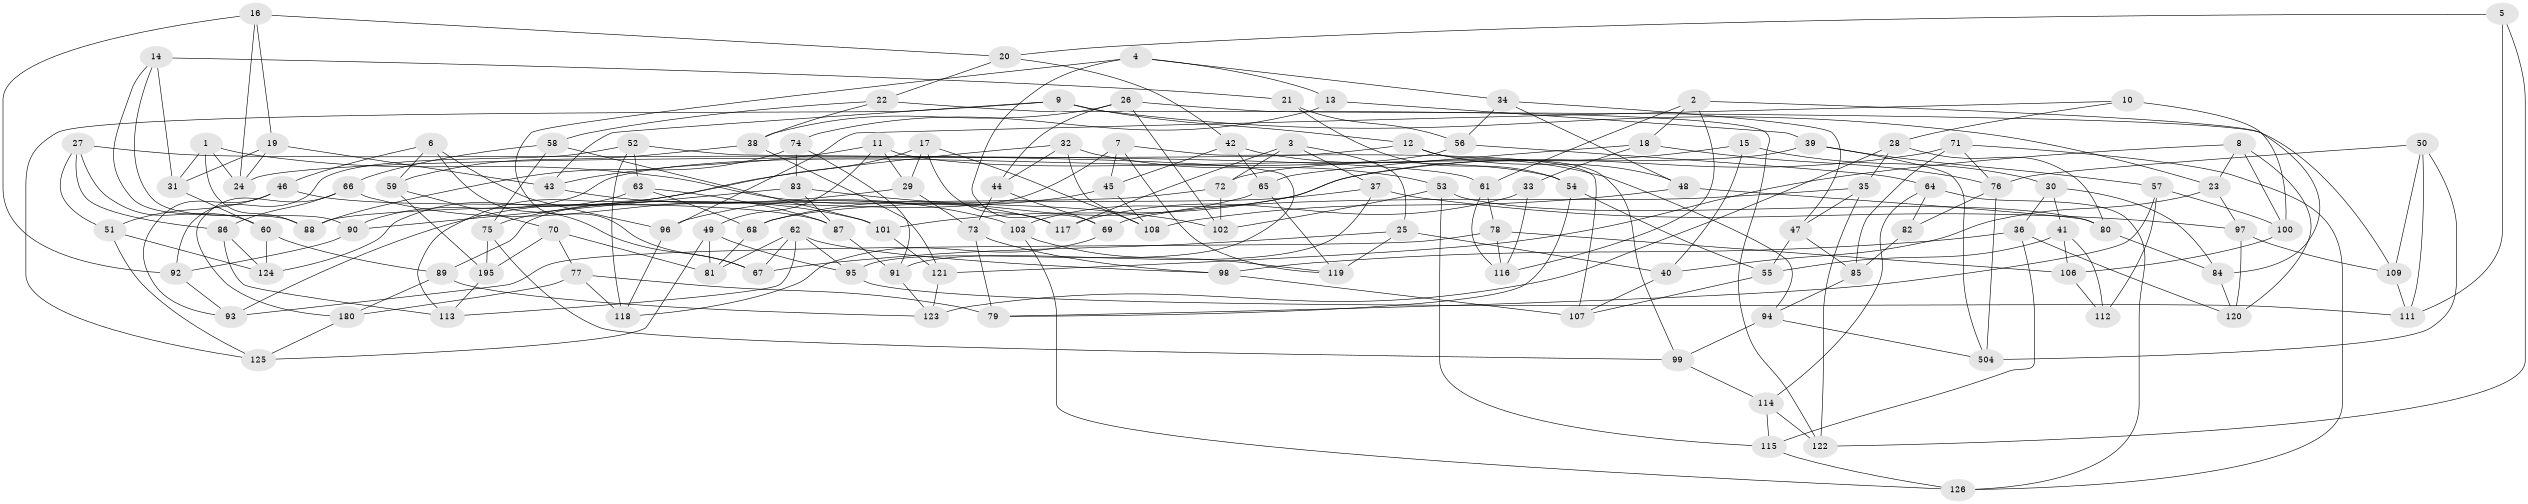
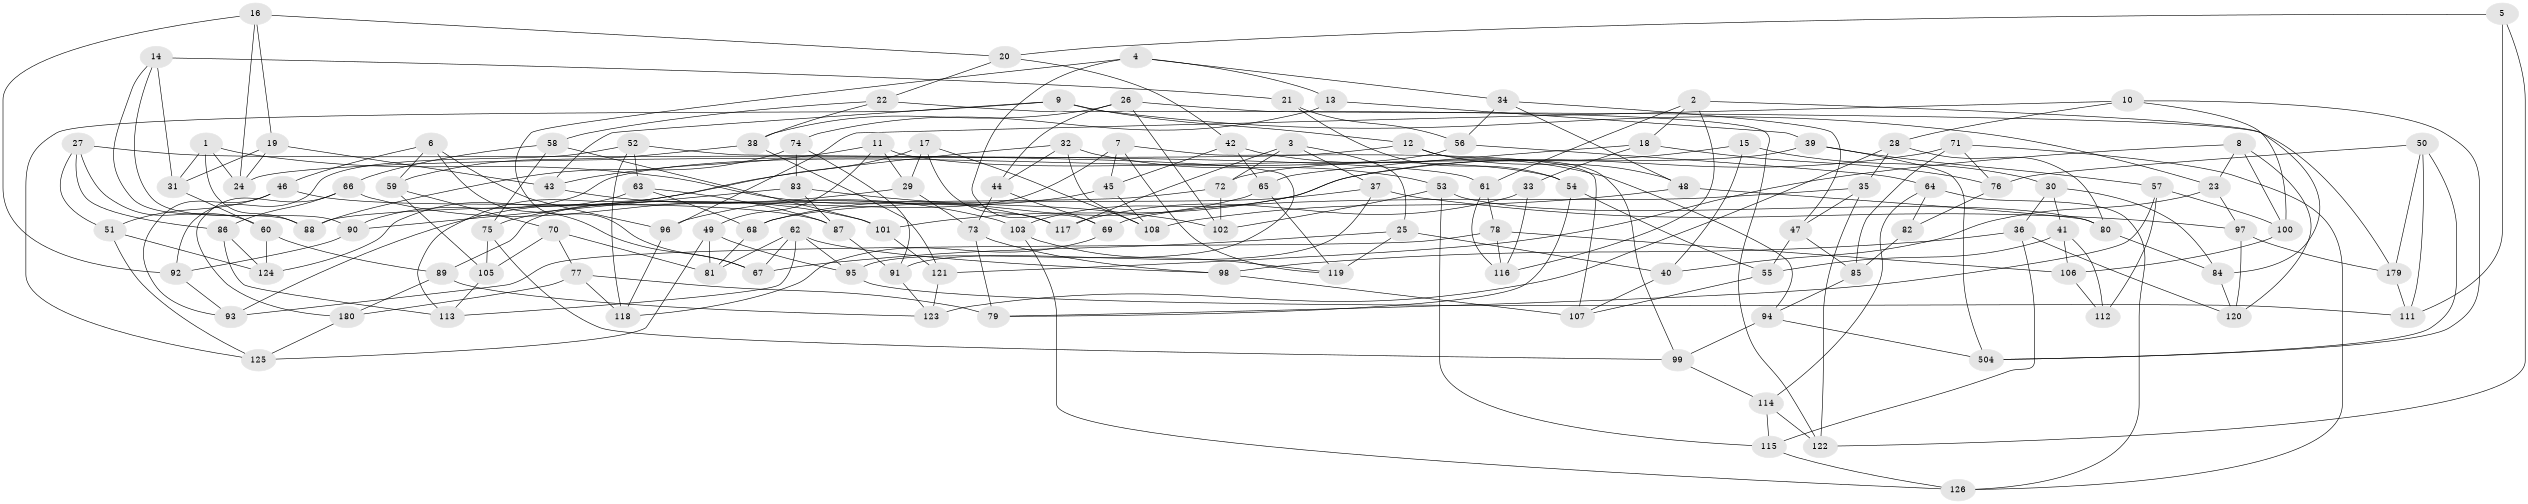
node "195": label "195" -> "105"
edge "76" -- "504": now "10" -- "504"
node "109": label "109" -> "179"
